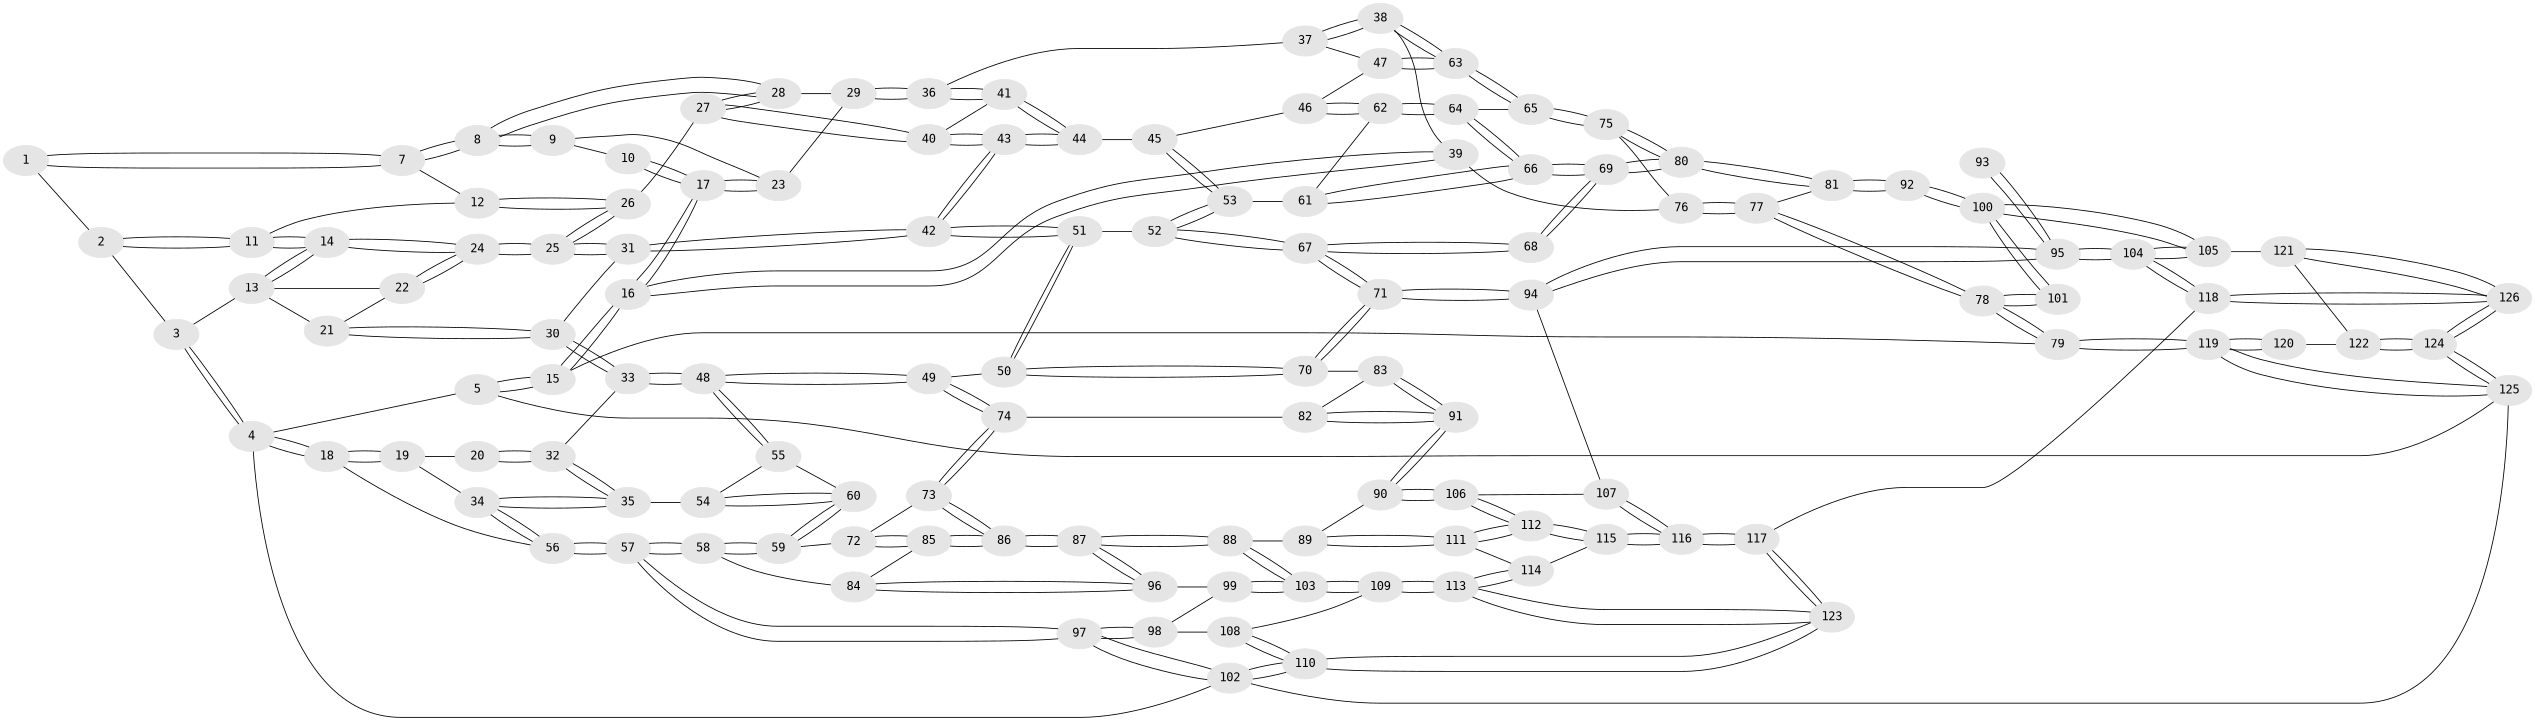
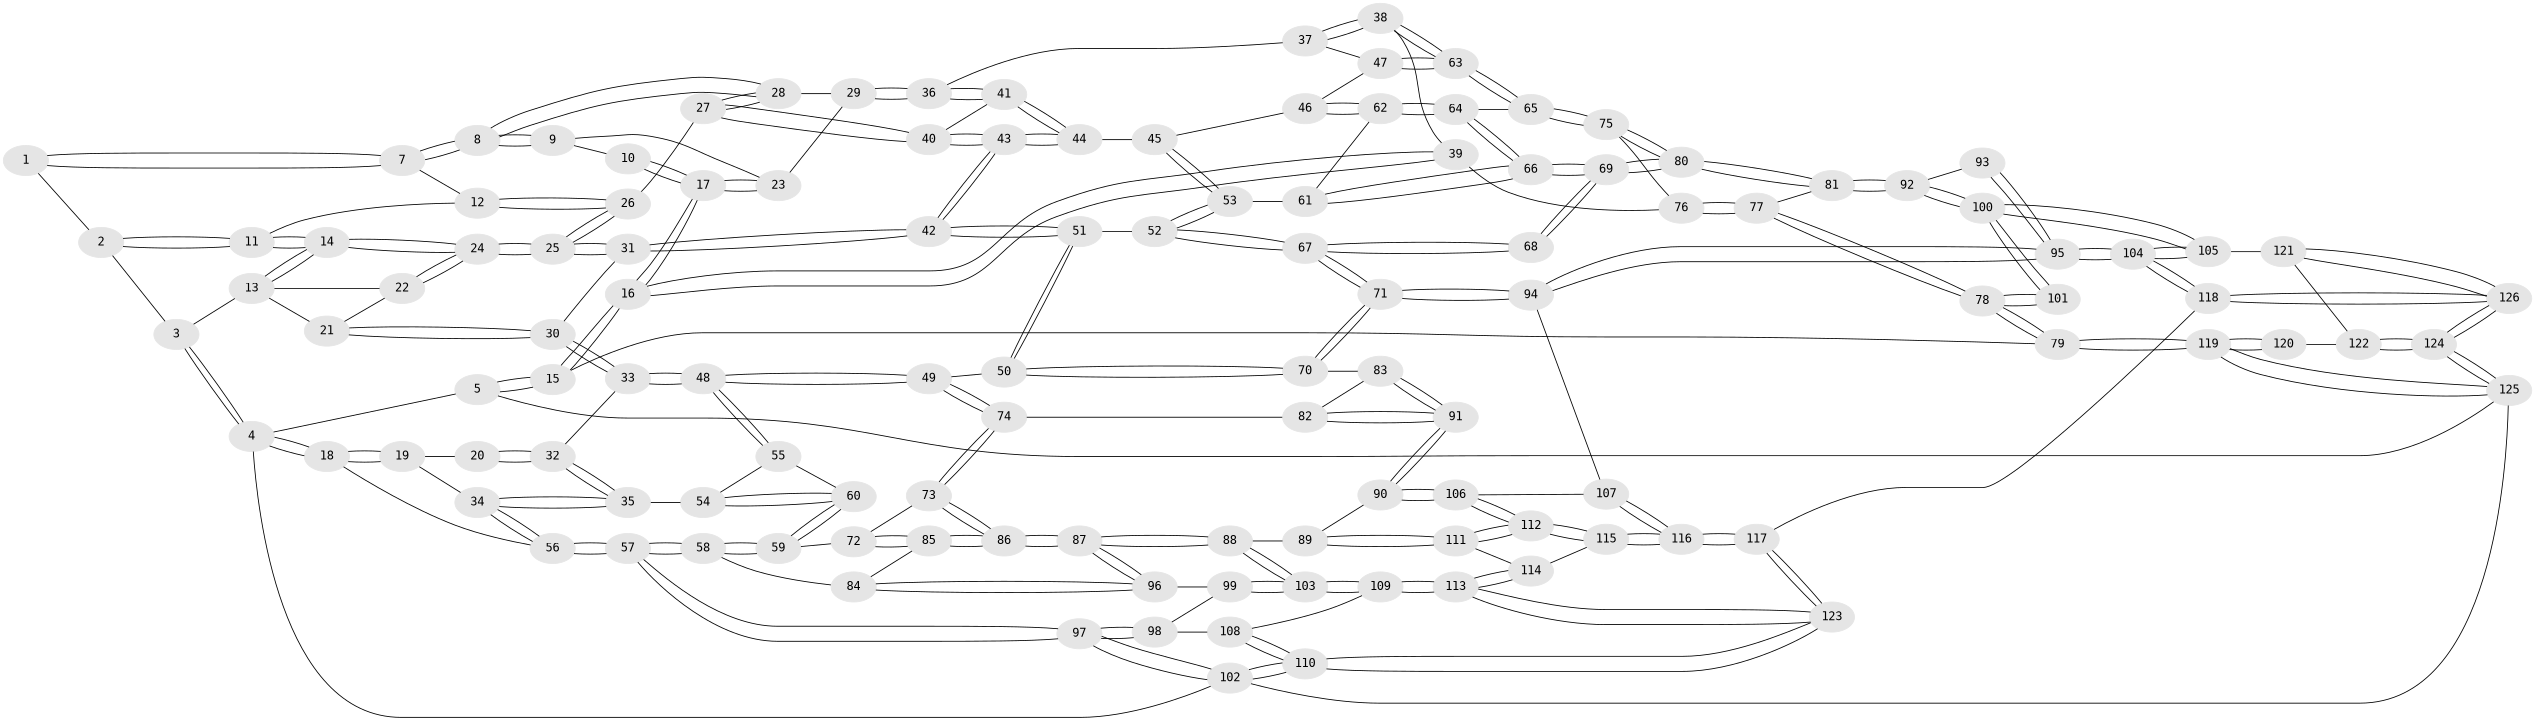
edge "93" -- "92": added
